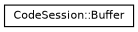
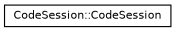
node "CodeSession::Buffer": label "CodeSession::Buffer" -> "CodeSession::CodeSession"
